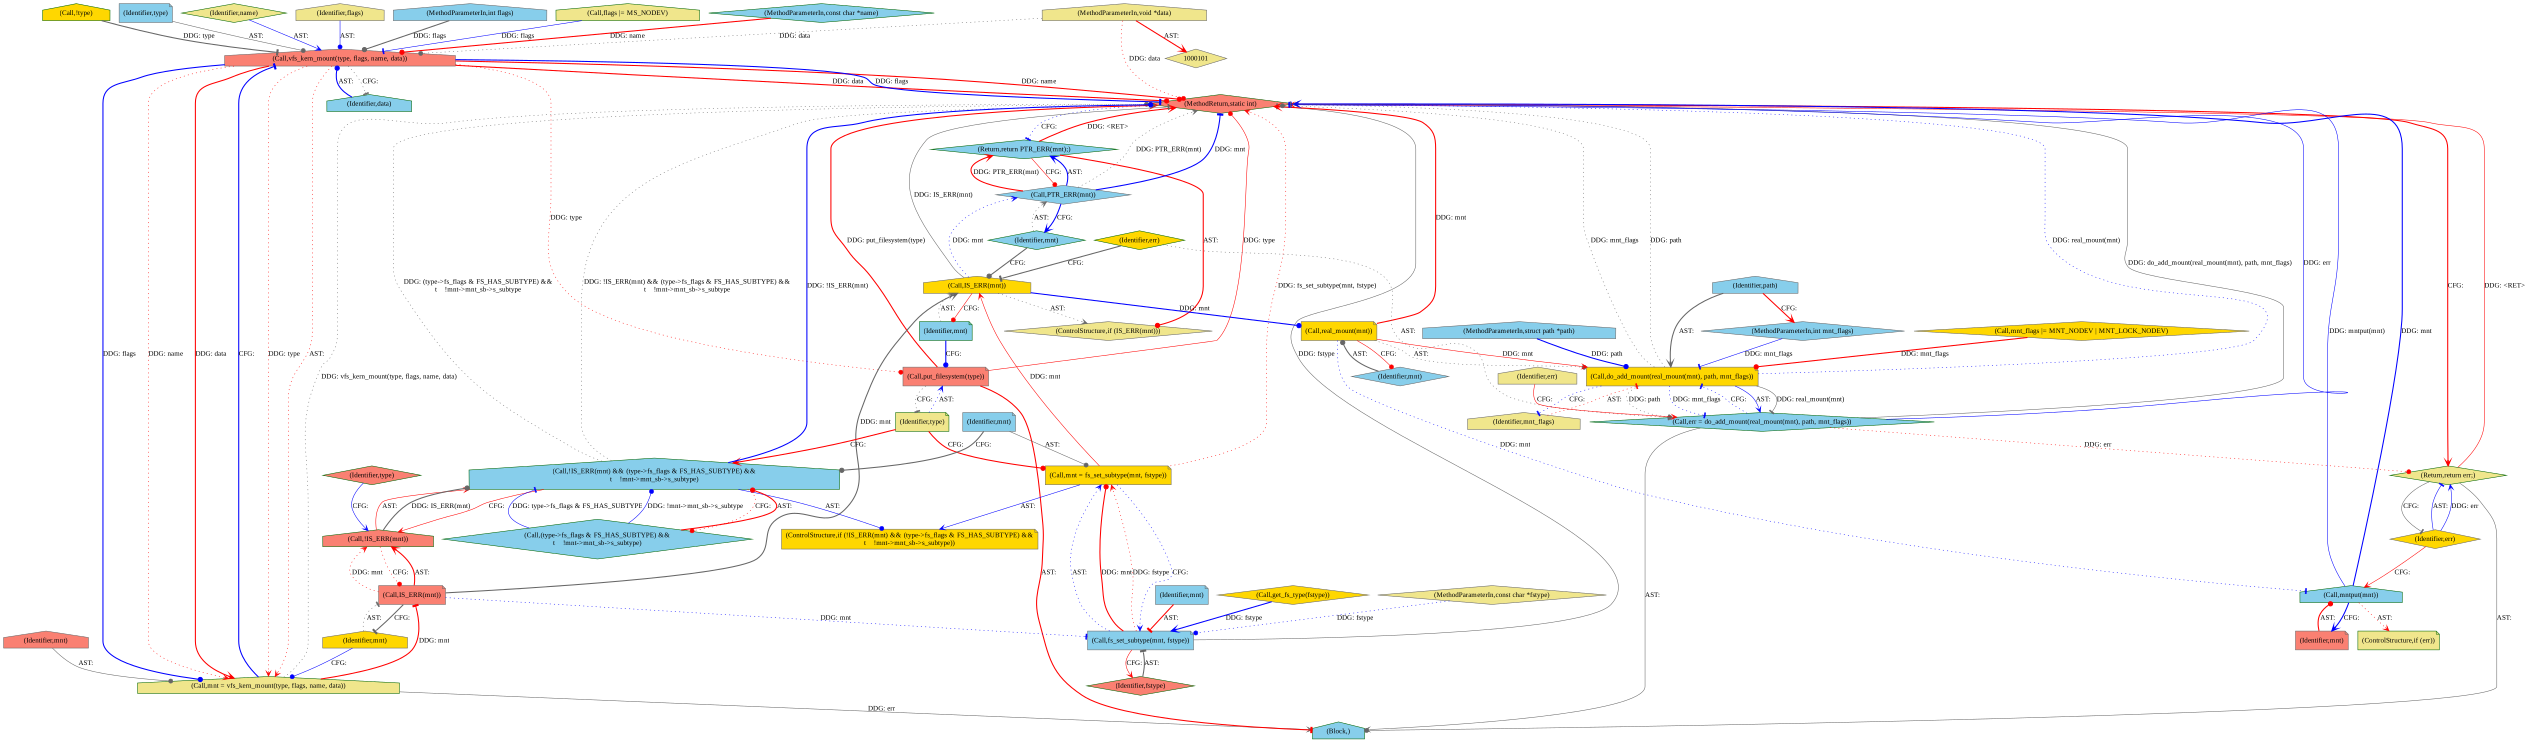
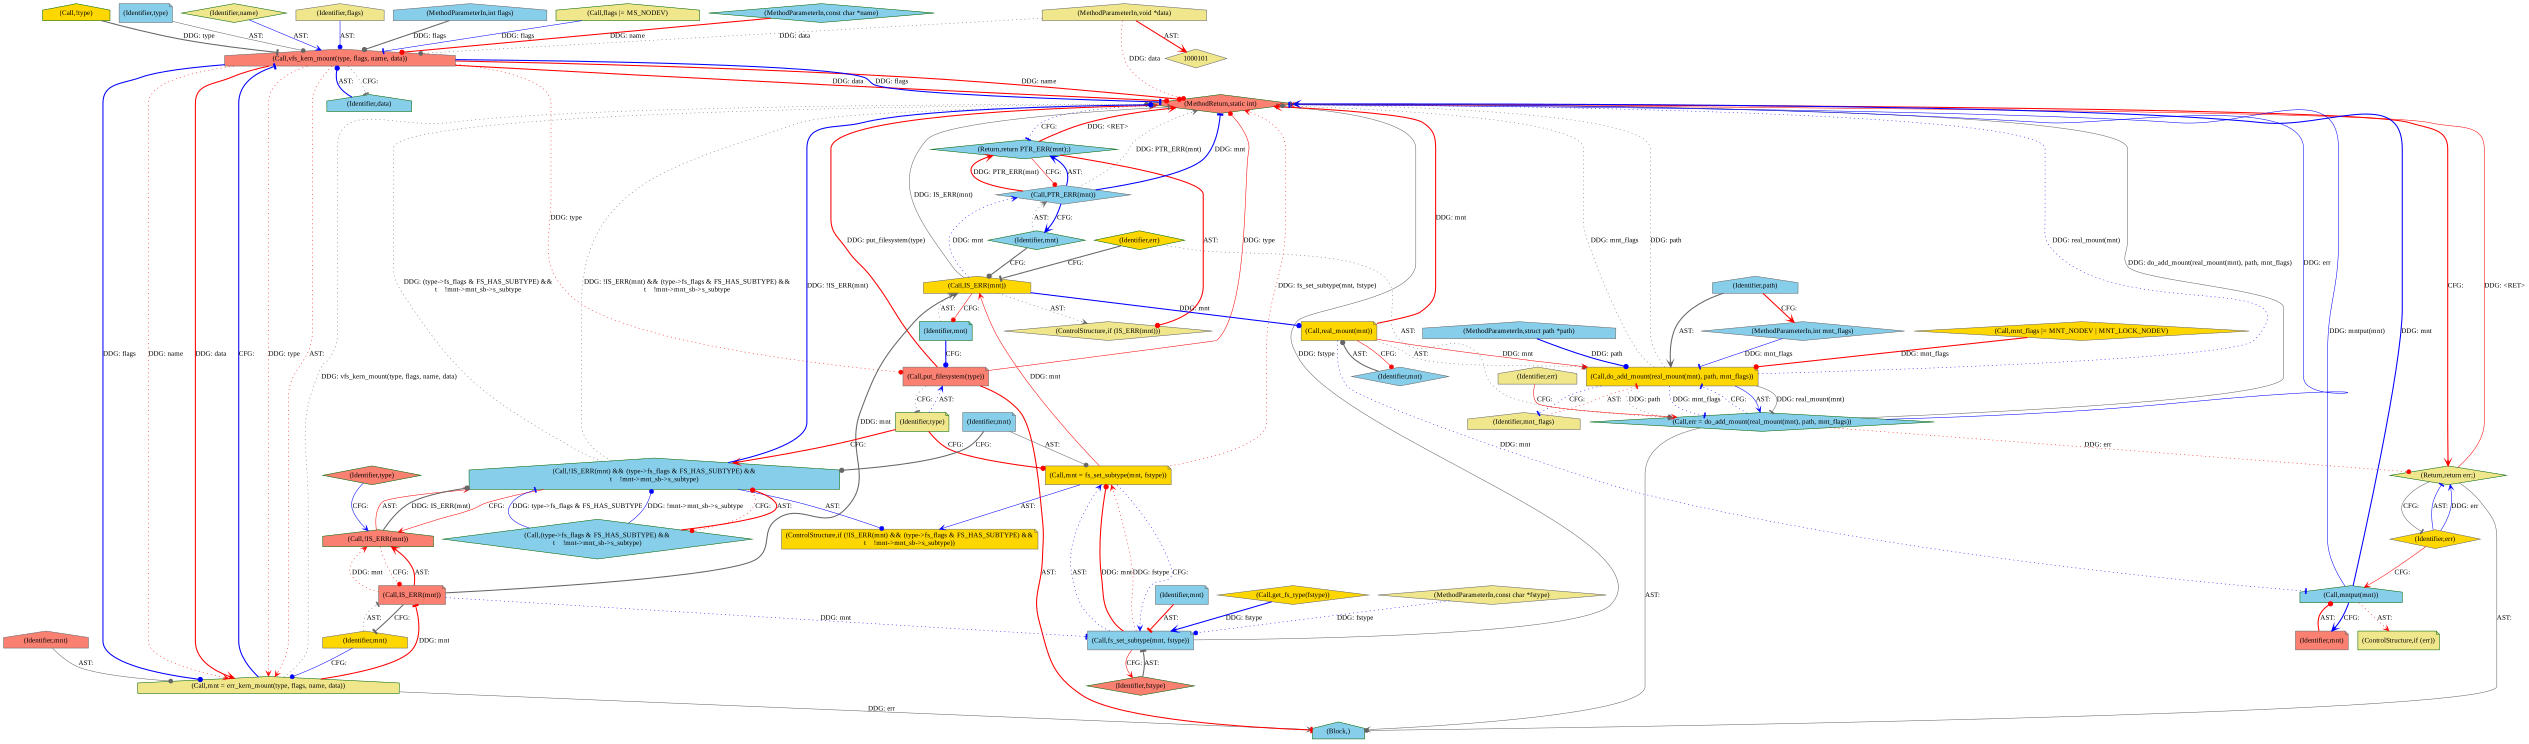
node "(Call,mnt = vfs_kern_mount(type, flags, name, data))": label "(Call,mnt = vfs_kern_mount(type, flags, name, data))" -> "(Call,mnt = err_kern_mount(type, flags, name, data))"
